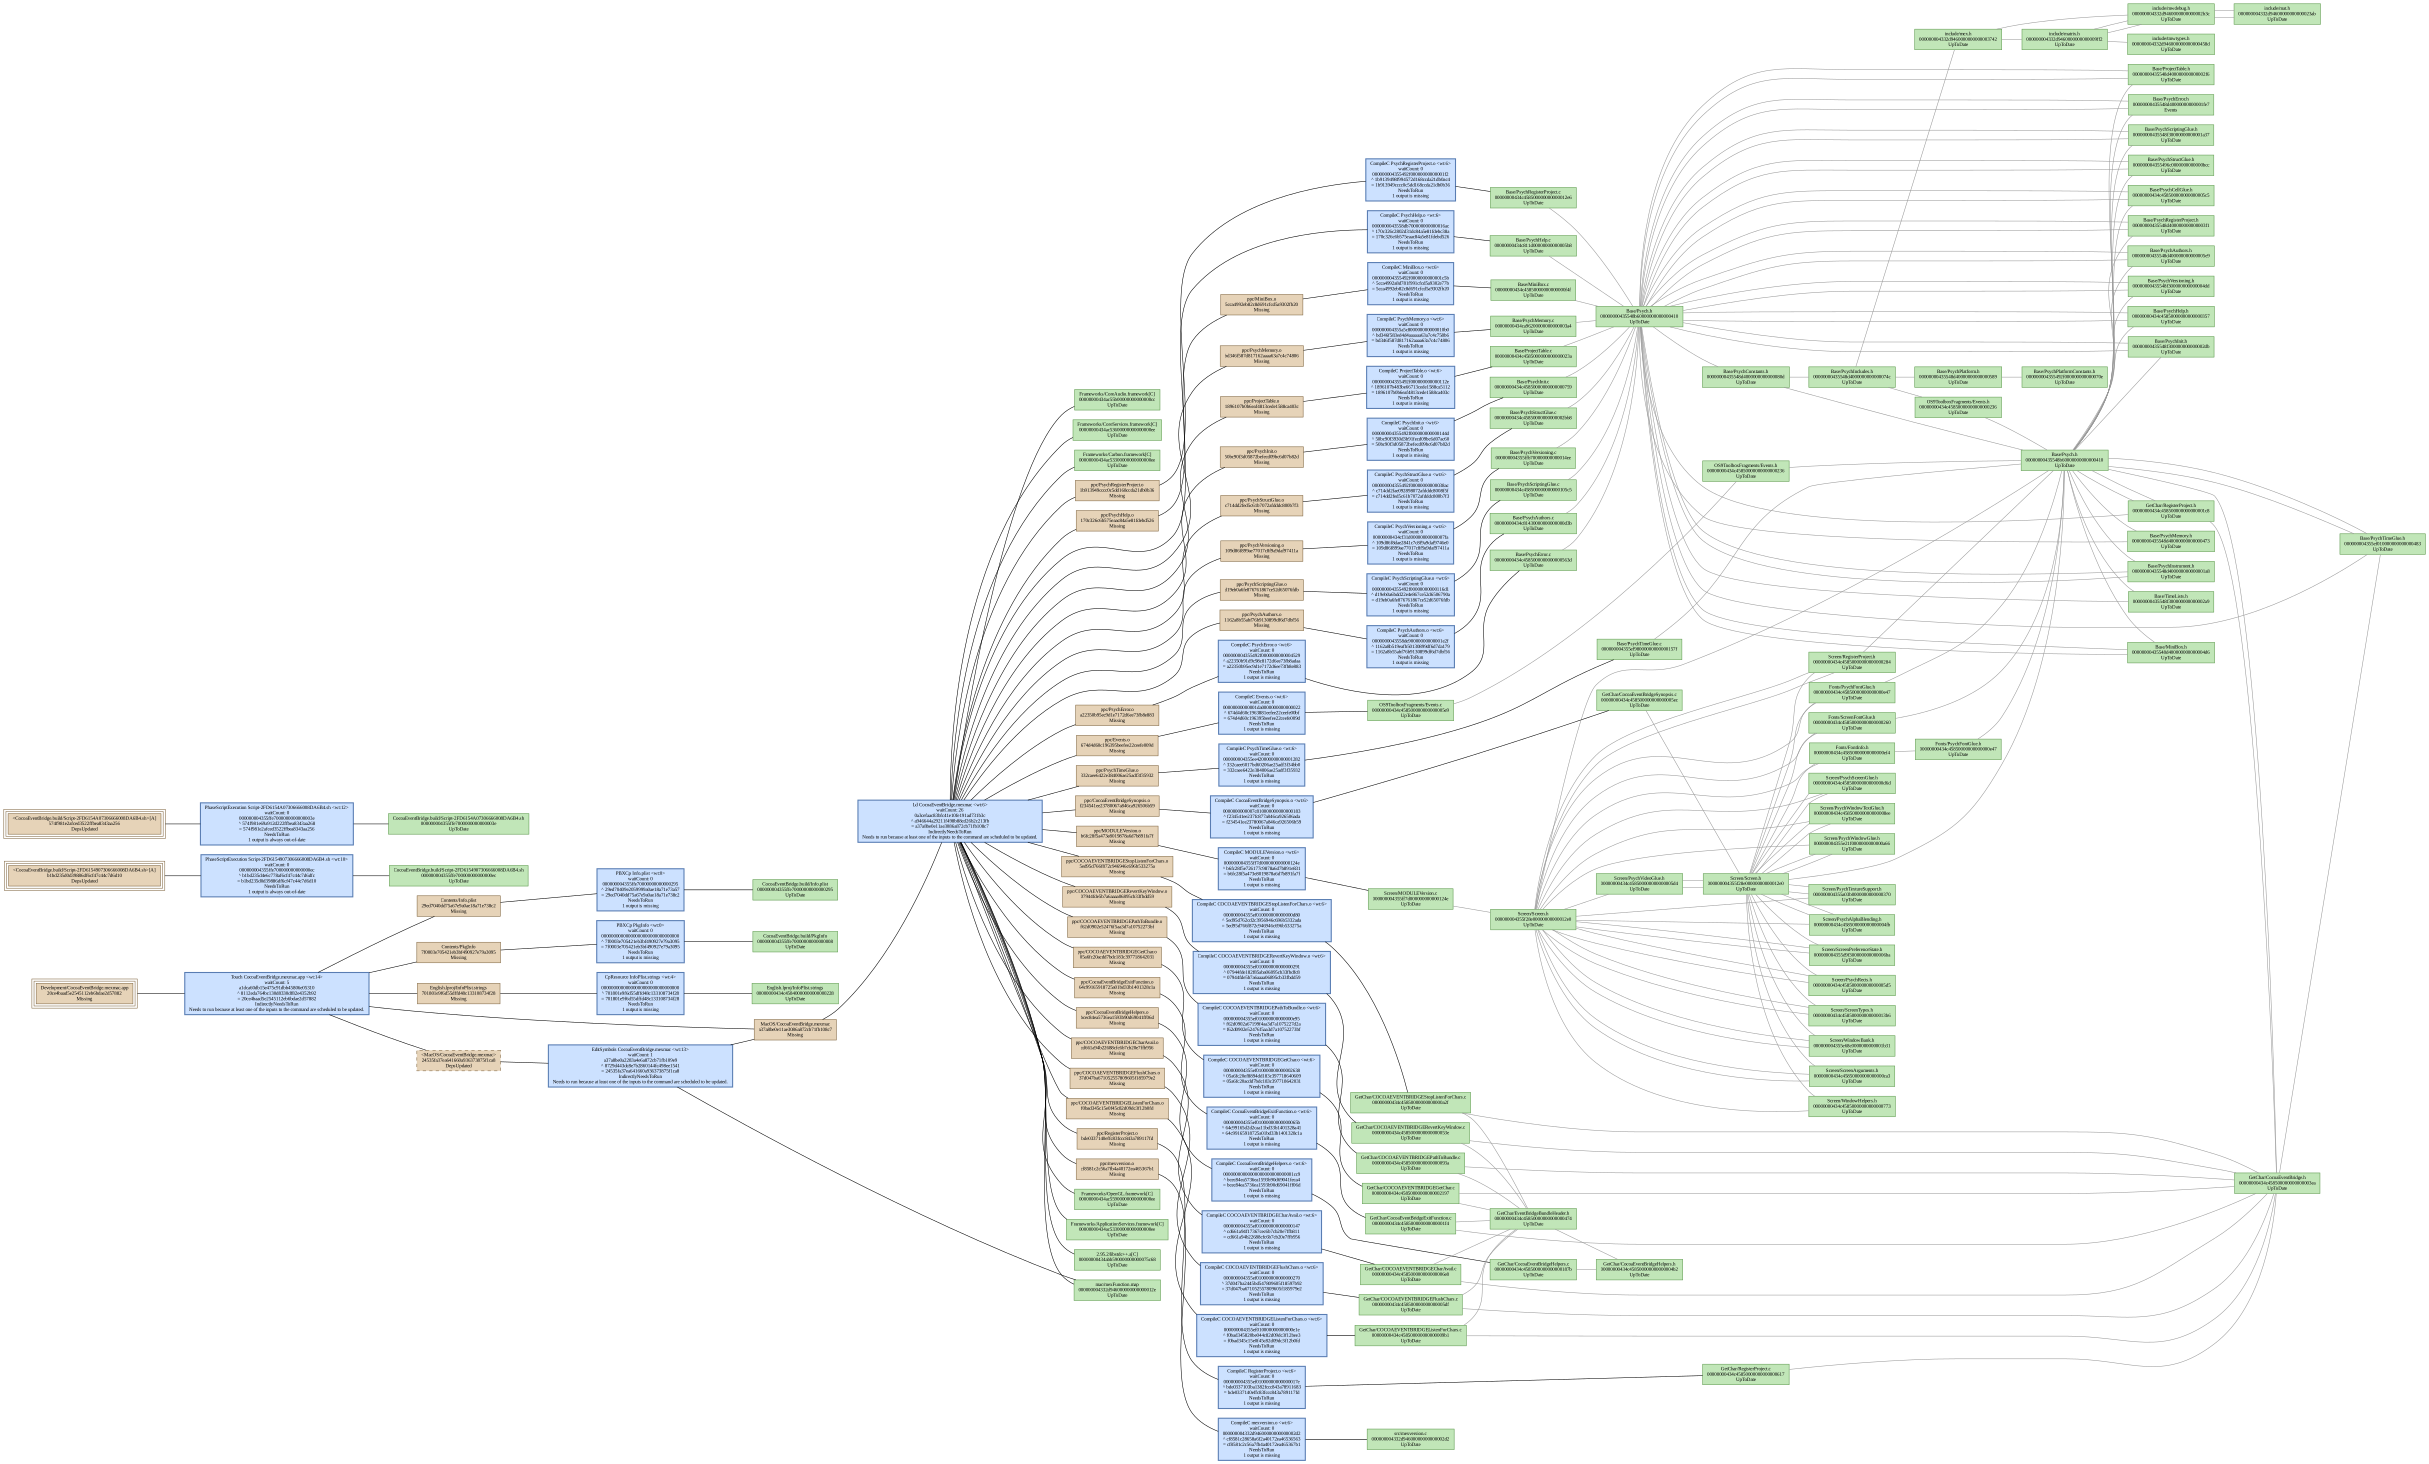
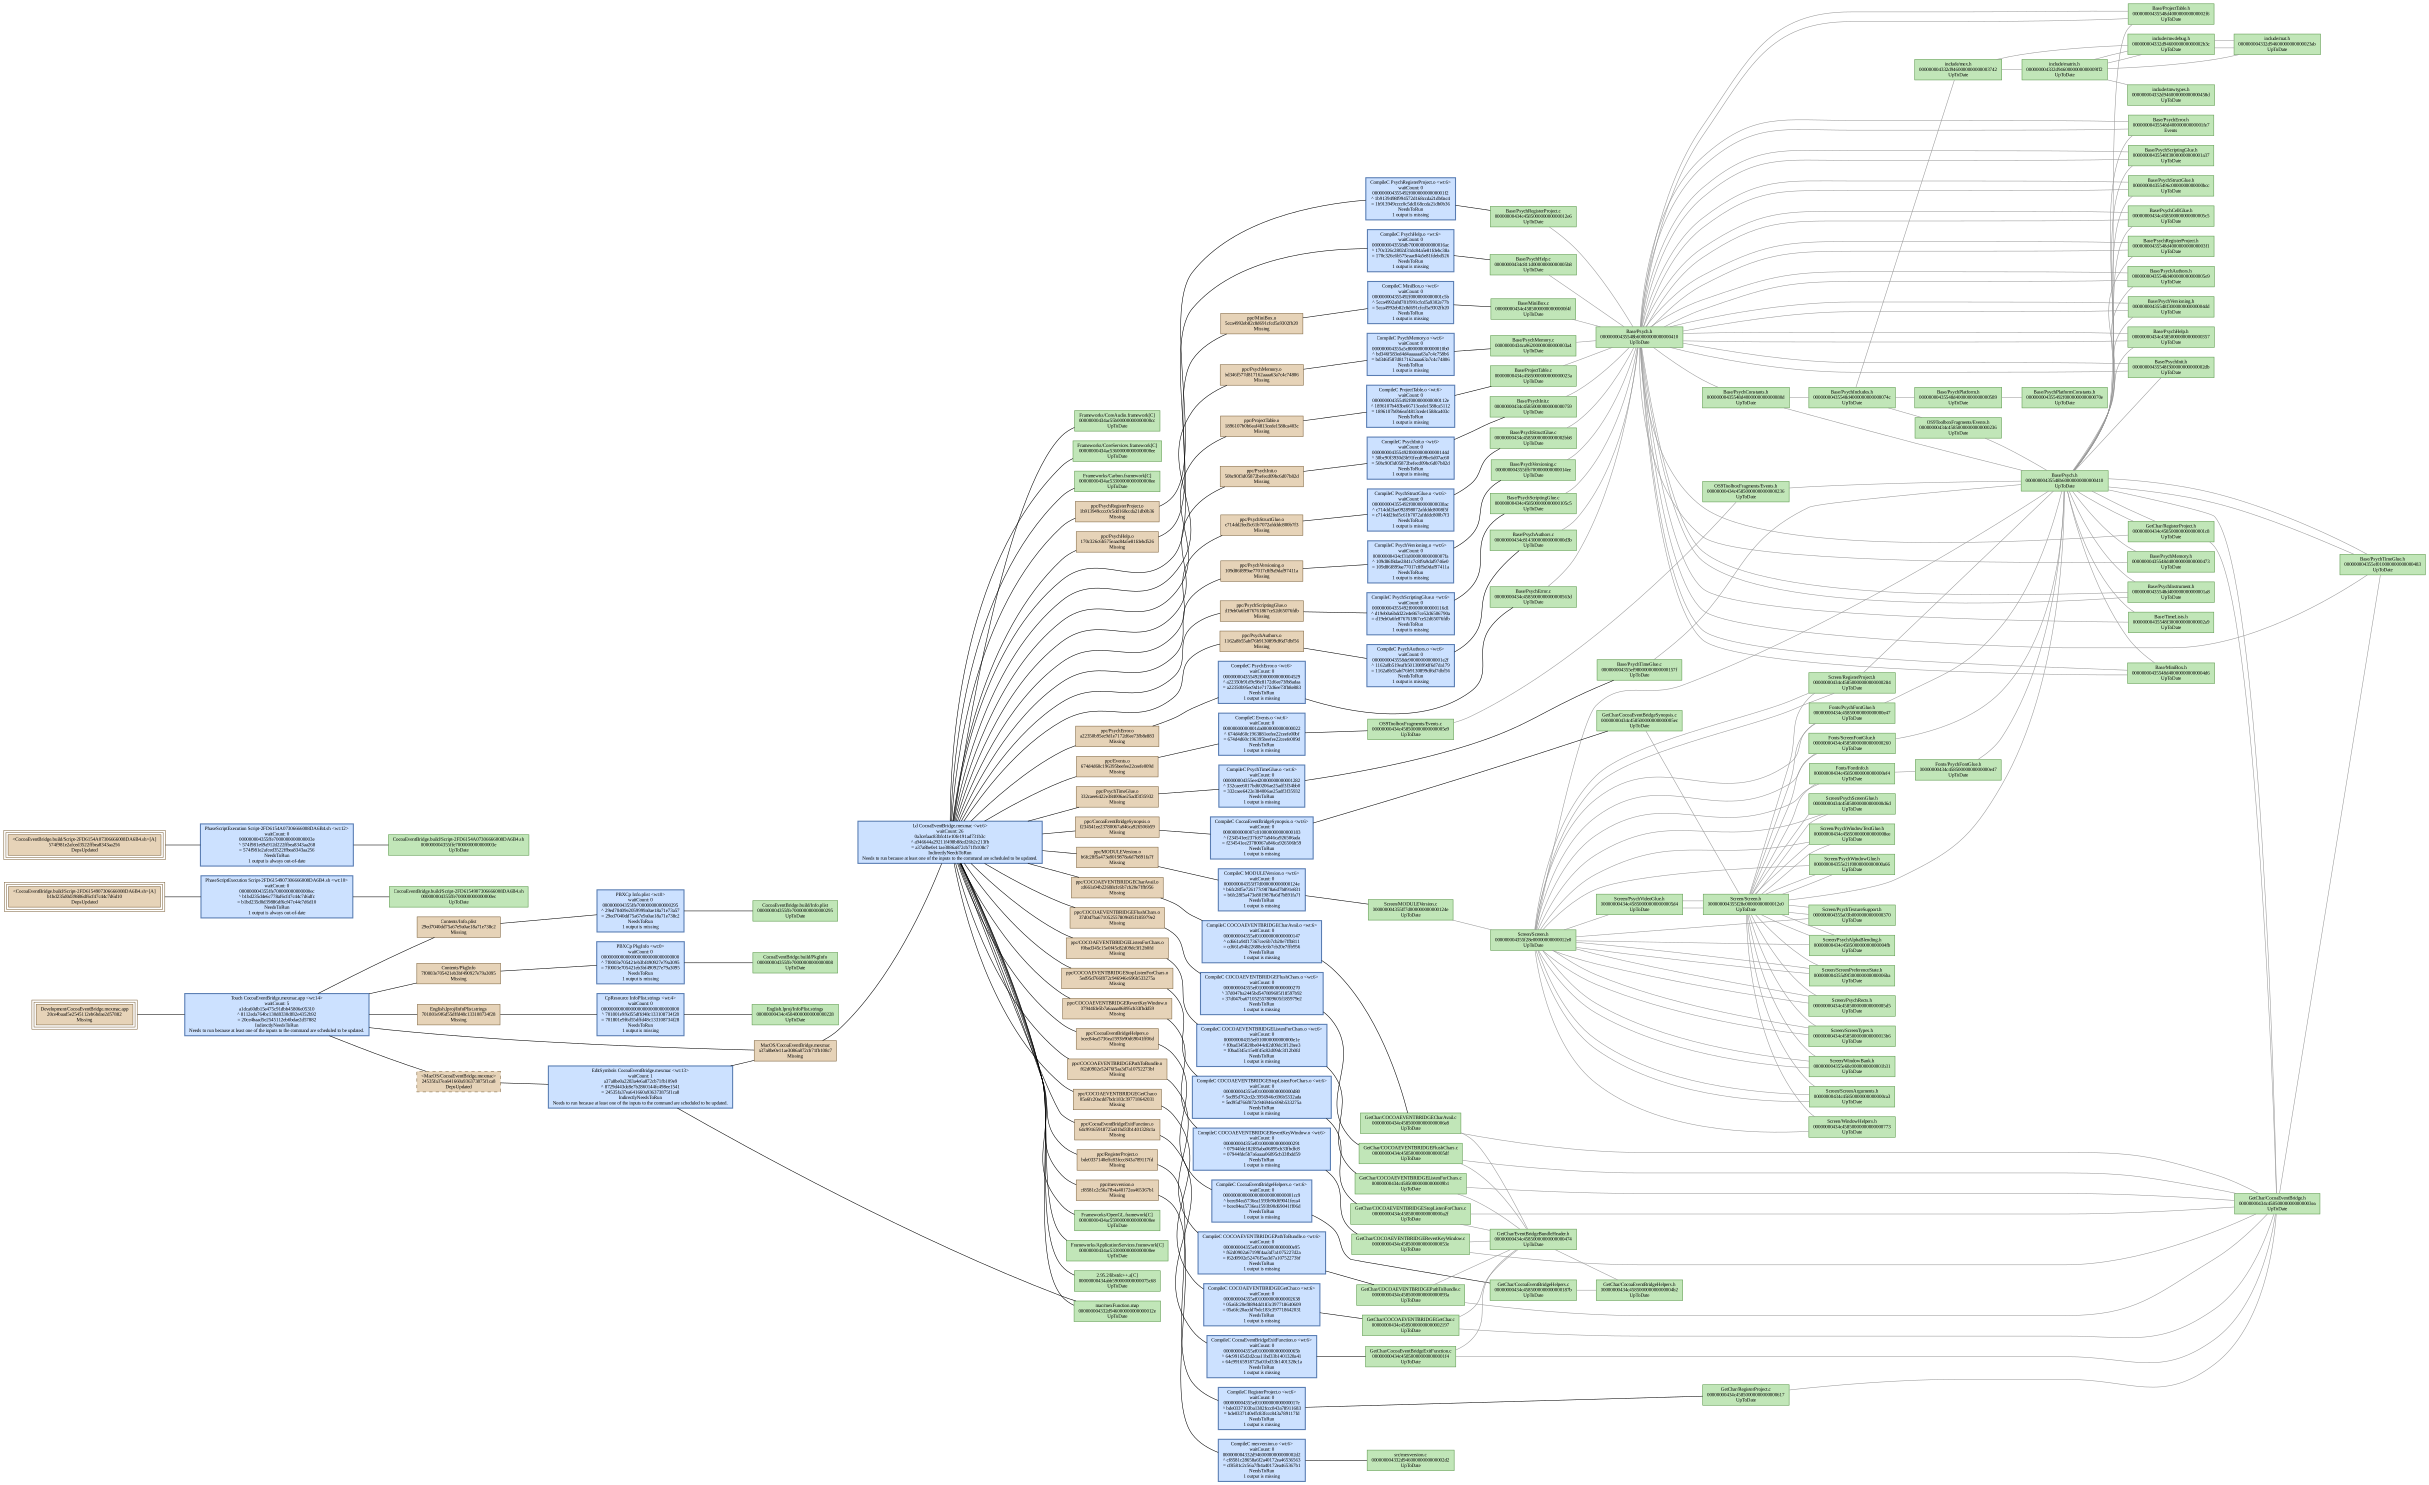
edge "include/mat.h 000000004332d94600000000000023ab UpToDate" -- "include/matrix.h 000000004332d9460000000000009ff2 UpToDate": added
node "ppc/PsychMemory.o bd346f587d817162aaaa63a7c4c74806 Missing": label "ppc/PsychMemory.o bd346f587d817162aaaa63a7c4c74806 Missing" -> "ppc/PsychMemory.o bd346f577d817162aaaa63a7c4c74806 Missing"
